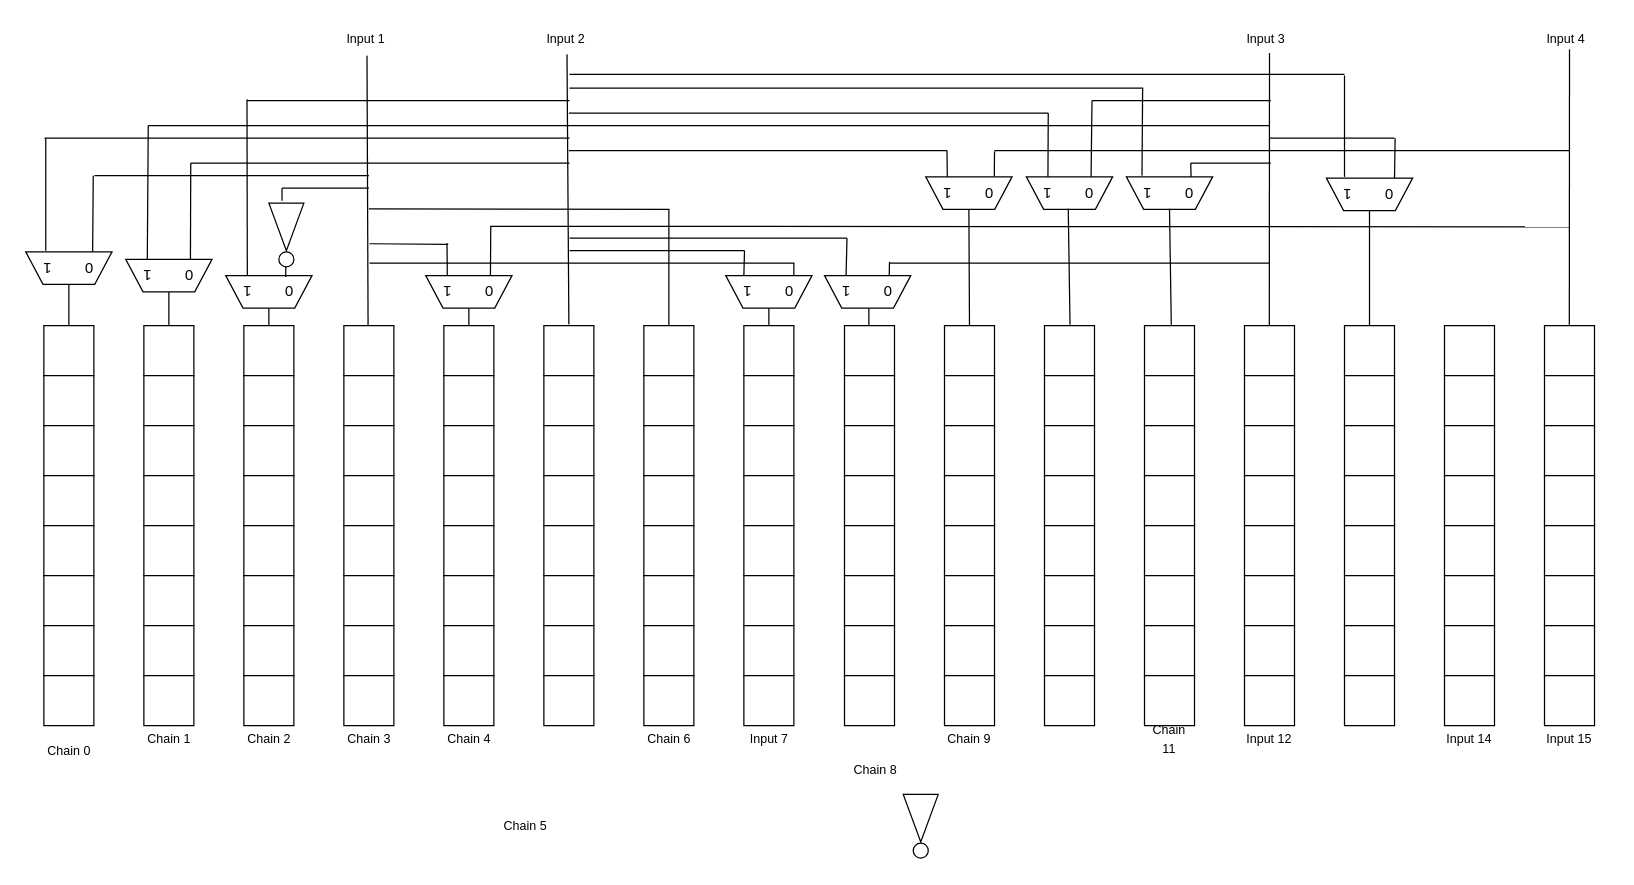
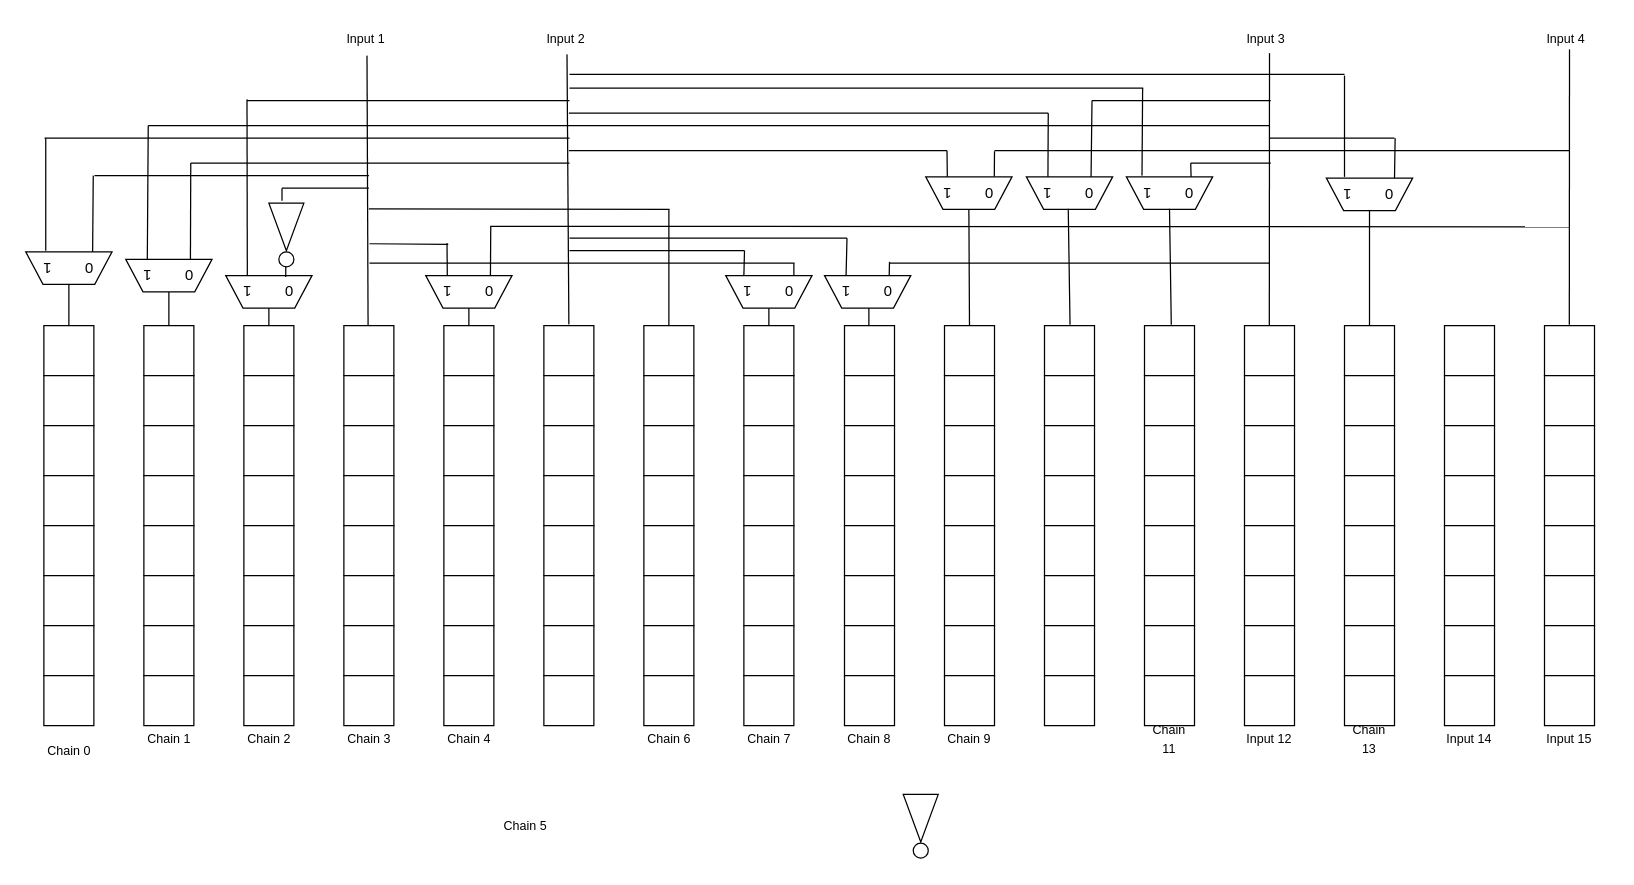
node "Input 7": label "Input 7" -> "Chain 7"
node "Chain 13": added
node "Chain 8": moved (875, 769) -> (869, 738)
